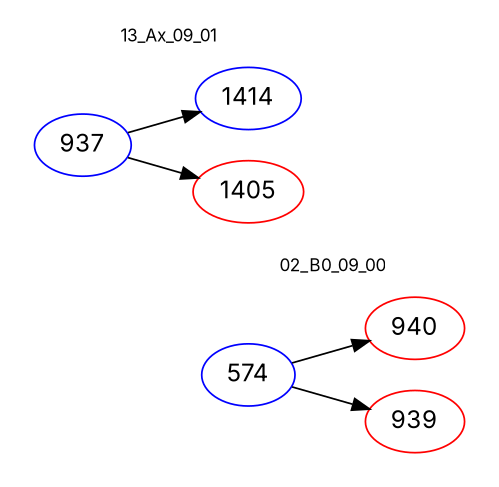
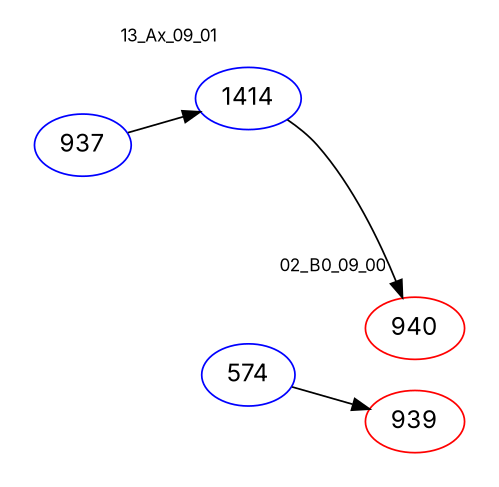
node "1405": removed
edge "574" -> "940": now "1414" -> "940"
